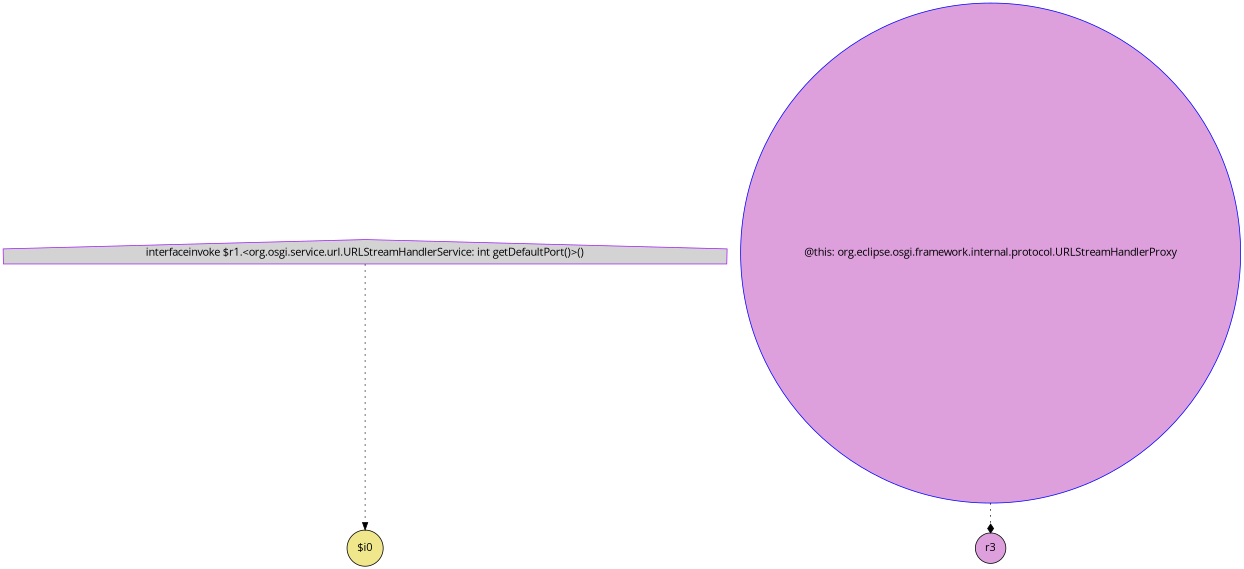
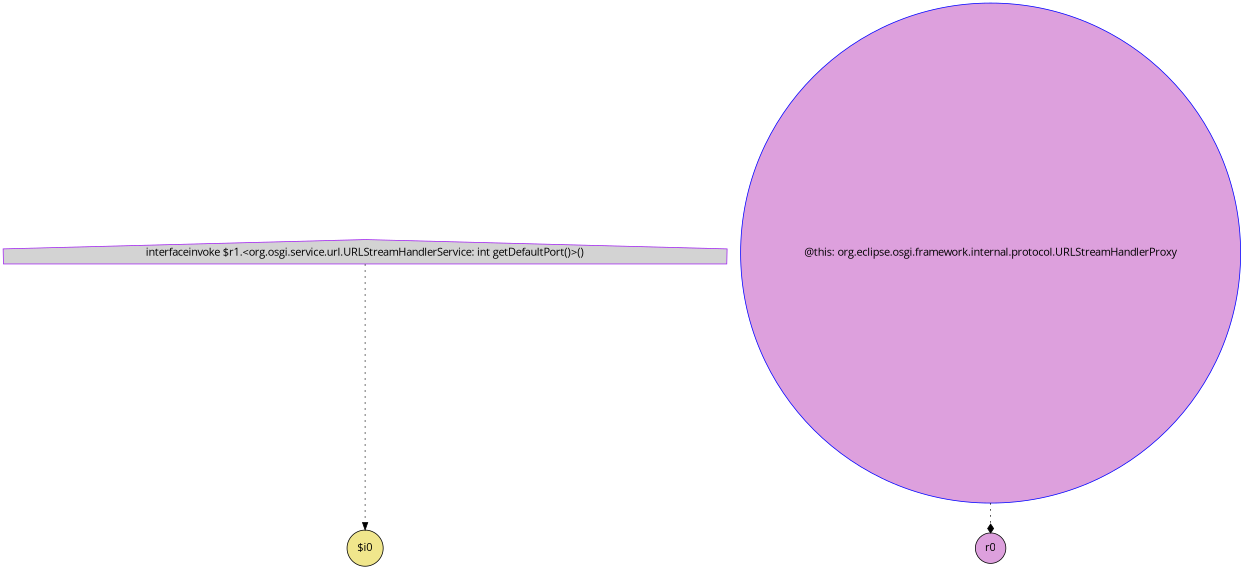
node "r3": label "r3" -> "r0"
